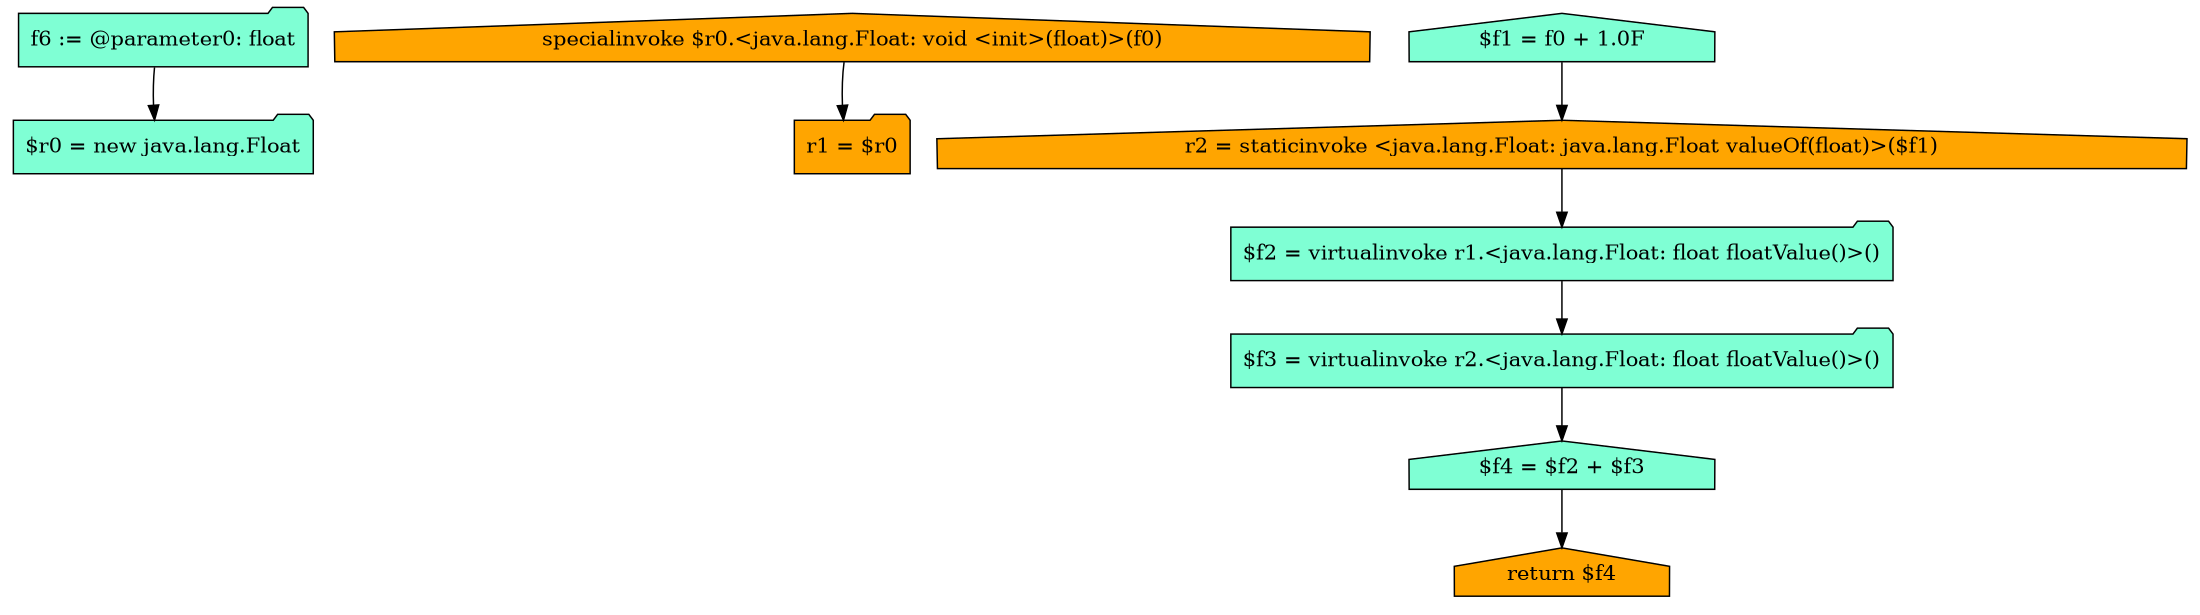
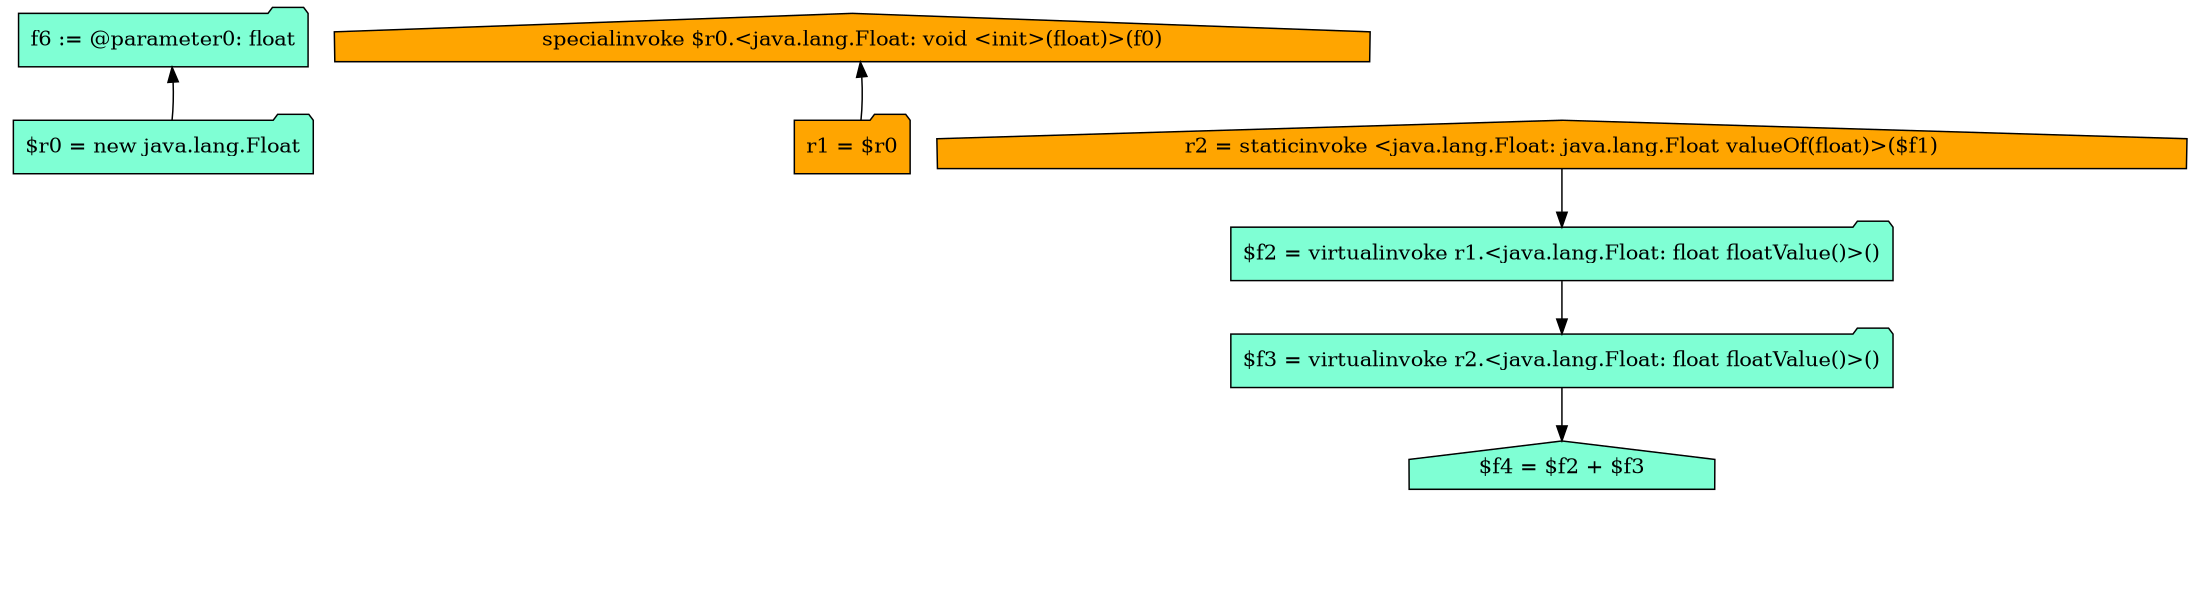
node "$f1 = f0 + 1.0F": removed
edge "specialinvoke $r0.<java.lang.Float: void <init>(float)>(f0)" -> "r1 = $r0": reversed
edge "f6 := @parameter0: float" -> "$r0 = new java.lang.Float": reversed
node "return $f4": removed
